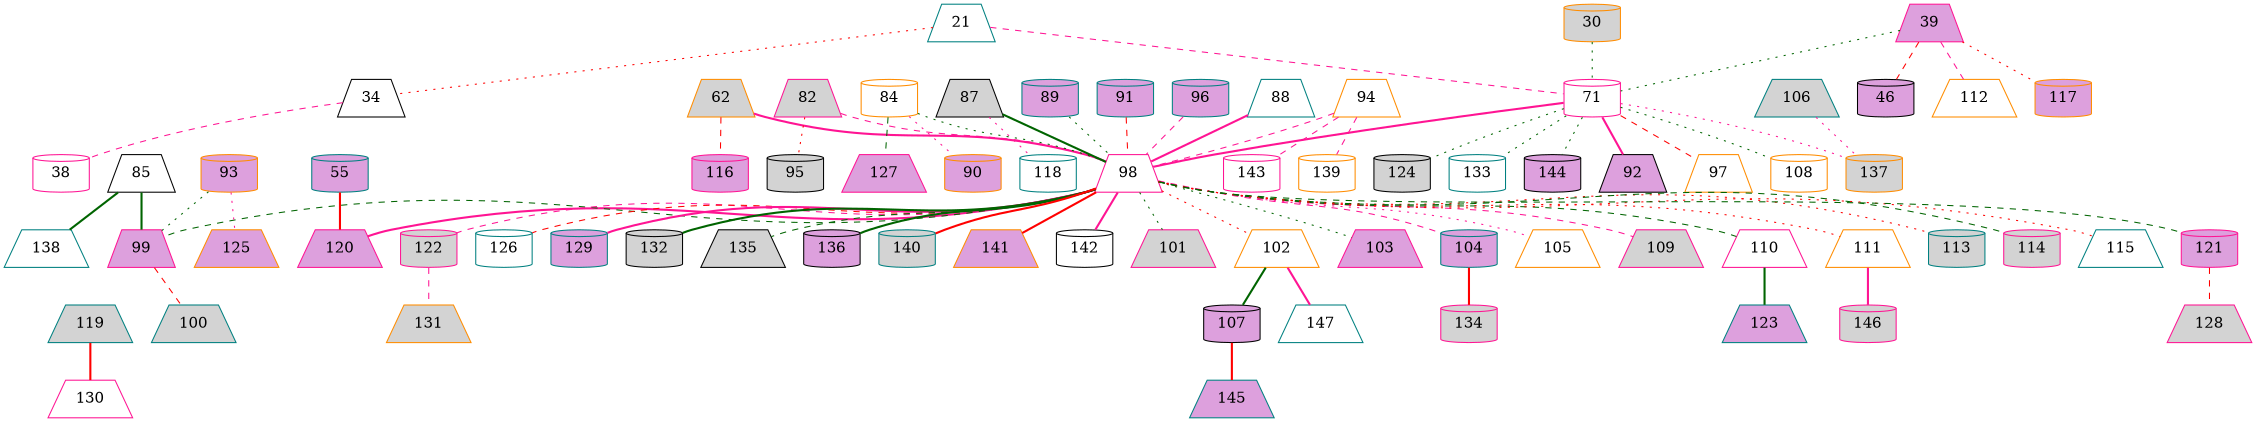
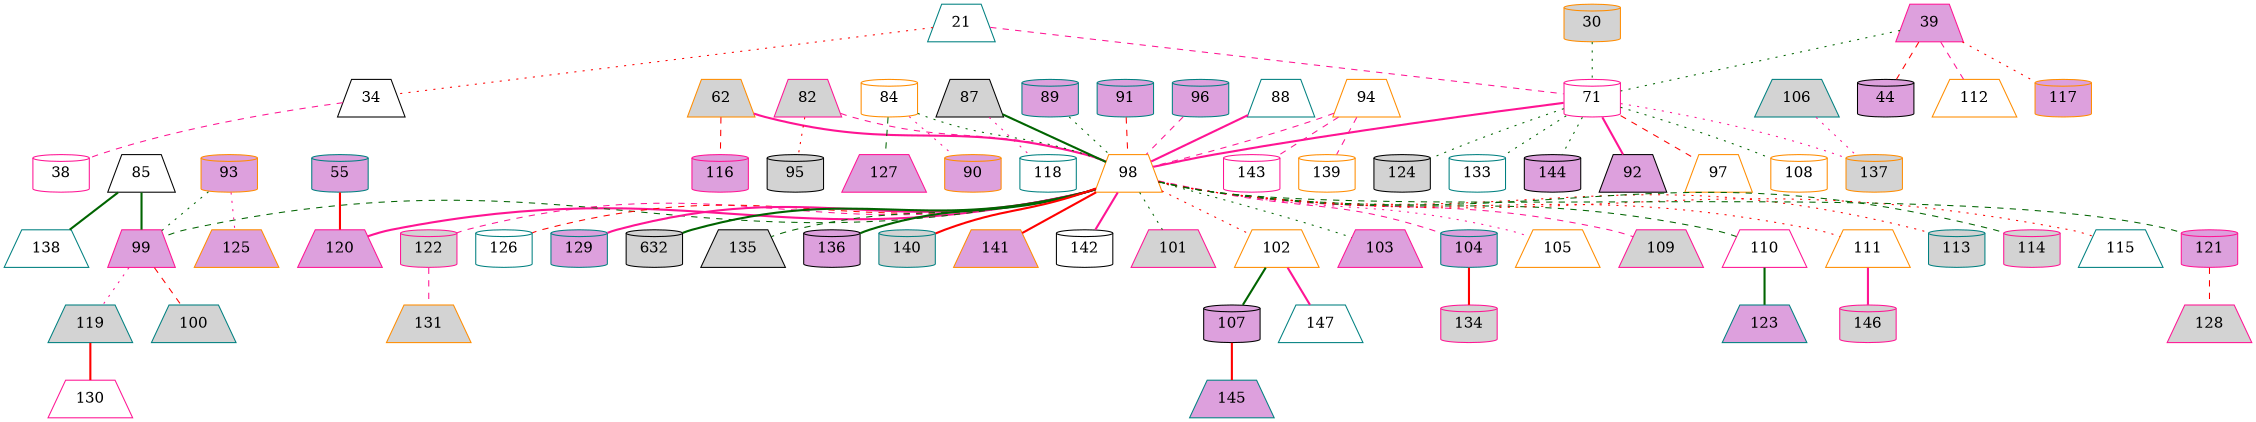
node "46": label "46" -> "44"
node "98": color deeppink -> darkorange
node "132": label "132" -> "632"
edge "99" -- "119": added
